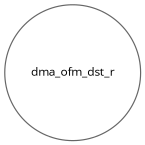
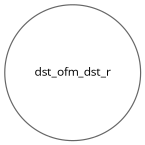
node "dma_ofm_dst_r": label "dma_ofm_dst_r" -> "dst_ofm_dst_r"
